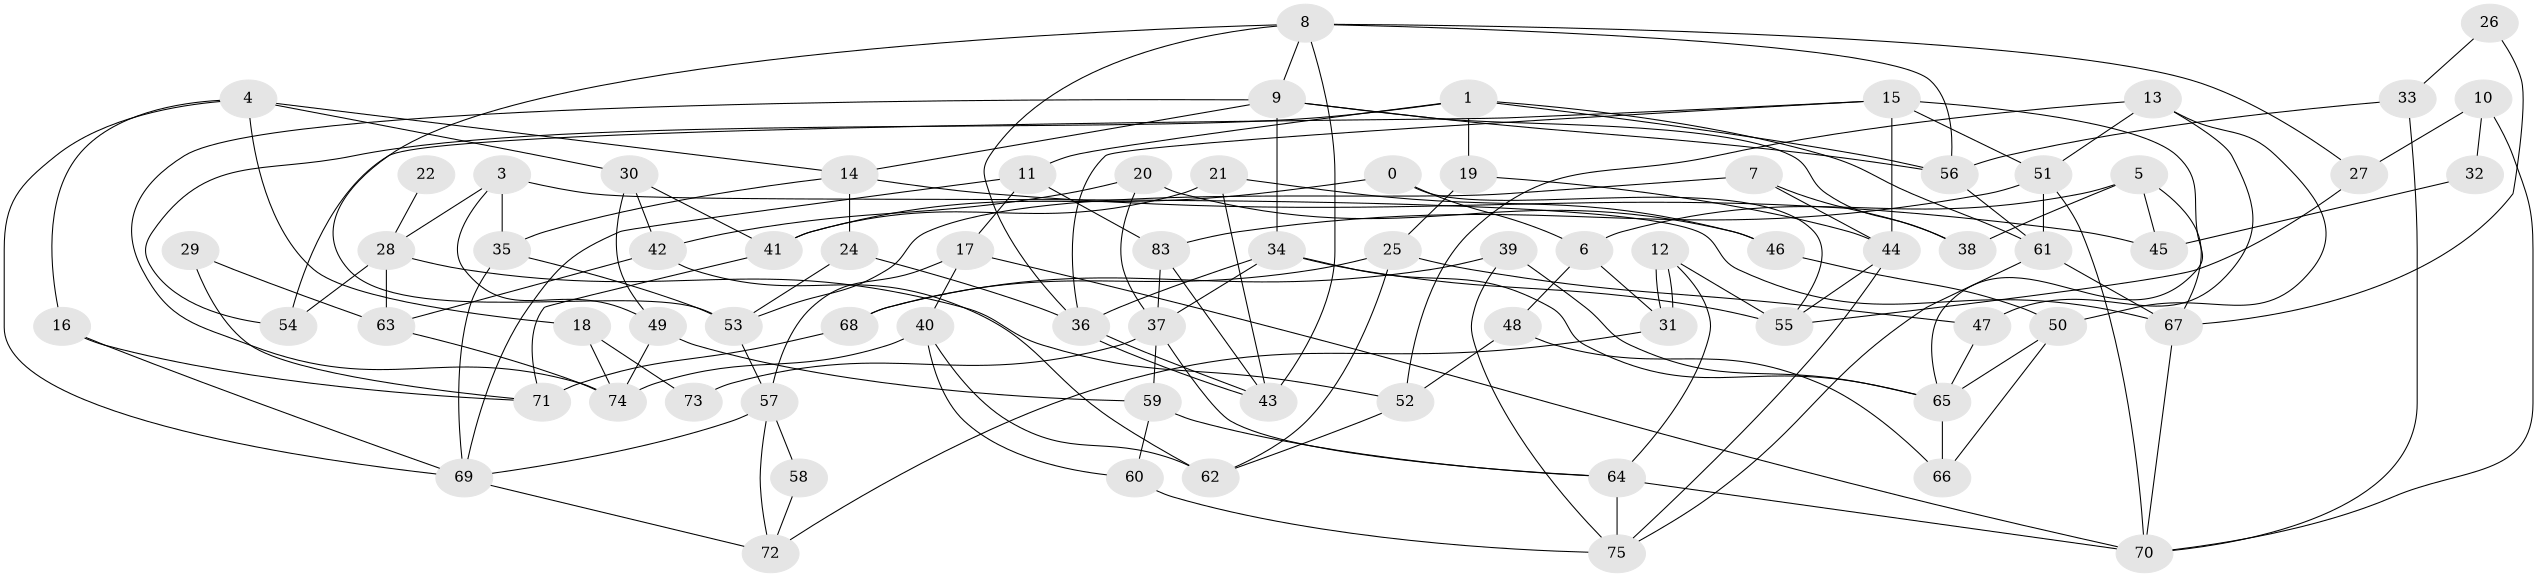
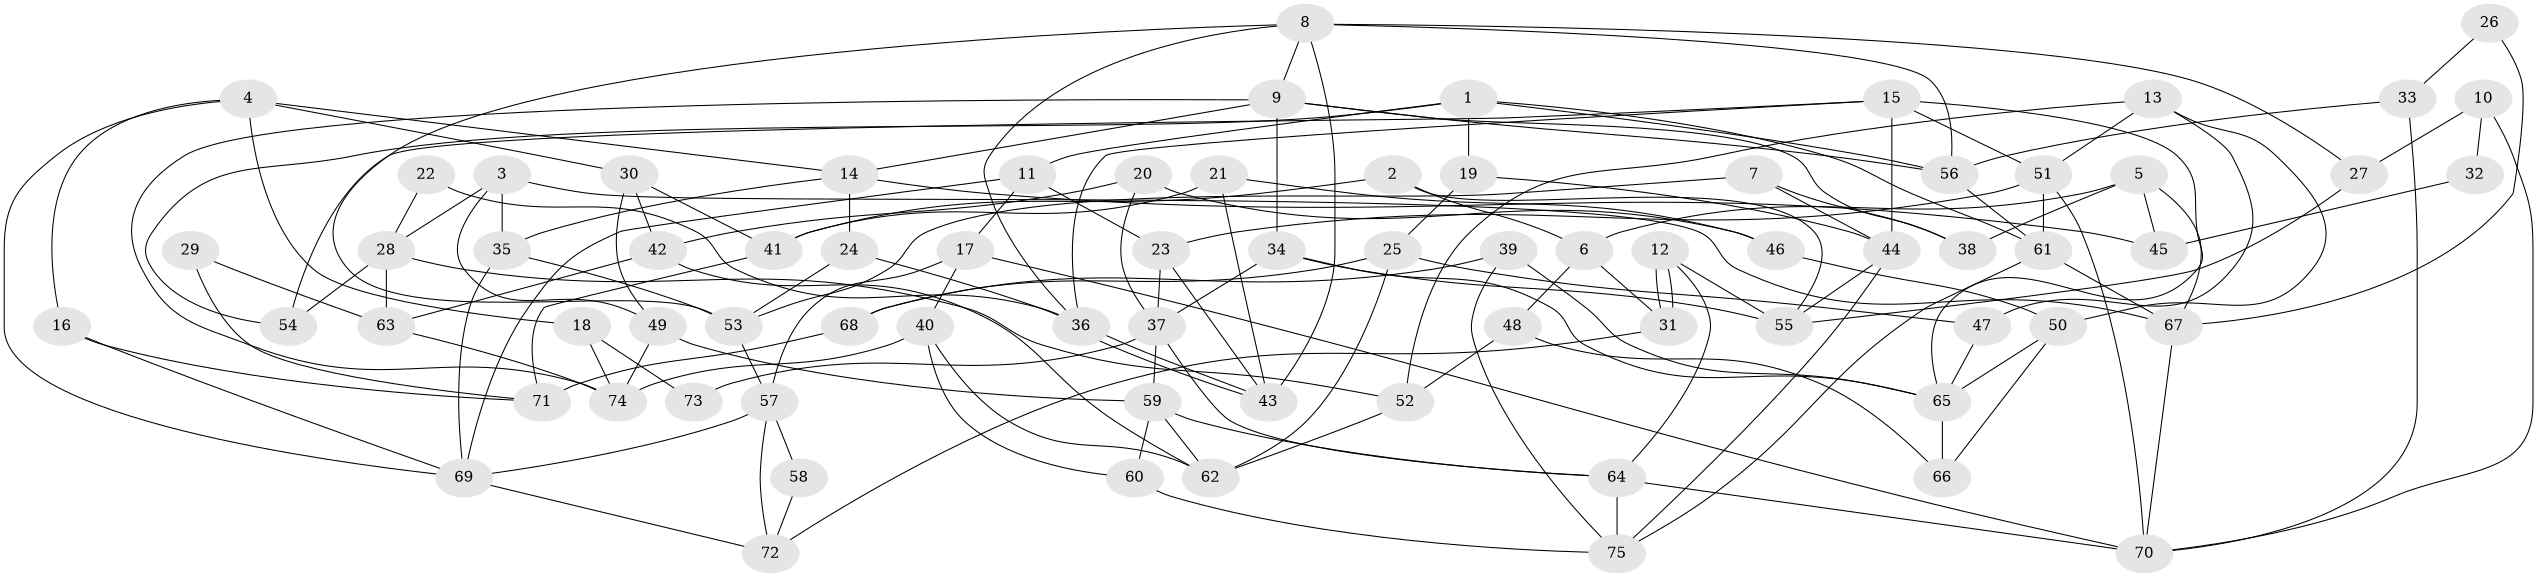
node "0": label "0" -> "2"
node "83": label "83" -> "23"
edge "34" -- "36": now "22" -- "36"
edge "59" -- "62": added
